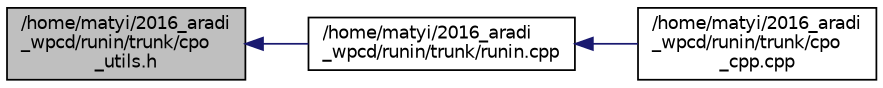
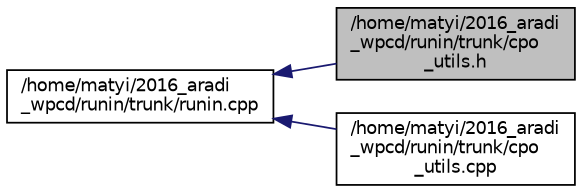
edge "/home/matyi/2016_aradi _wpcd/runin/trunk/runin.cpp" -> "/home/matyi/2016_aradi _wpcd/runin/trunk/cpo _utils.h": reversed
node "/home/matyi/2016_aradi _wpcd/runin/trunk/cpo _cpp.cpp": label "/home/matyi/2016_aradi _wpcd/runin/trunk/cpo _cpp.cpp" -> "/home/matyi/2016_aradi _wpcd/runin/trunk/cpo _utils.cpp"
